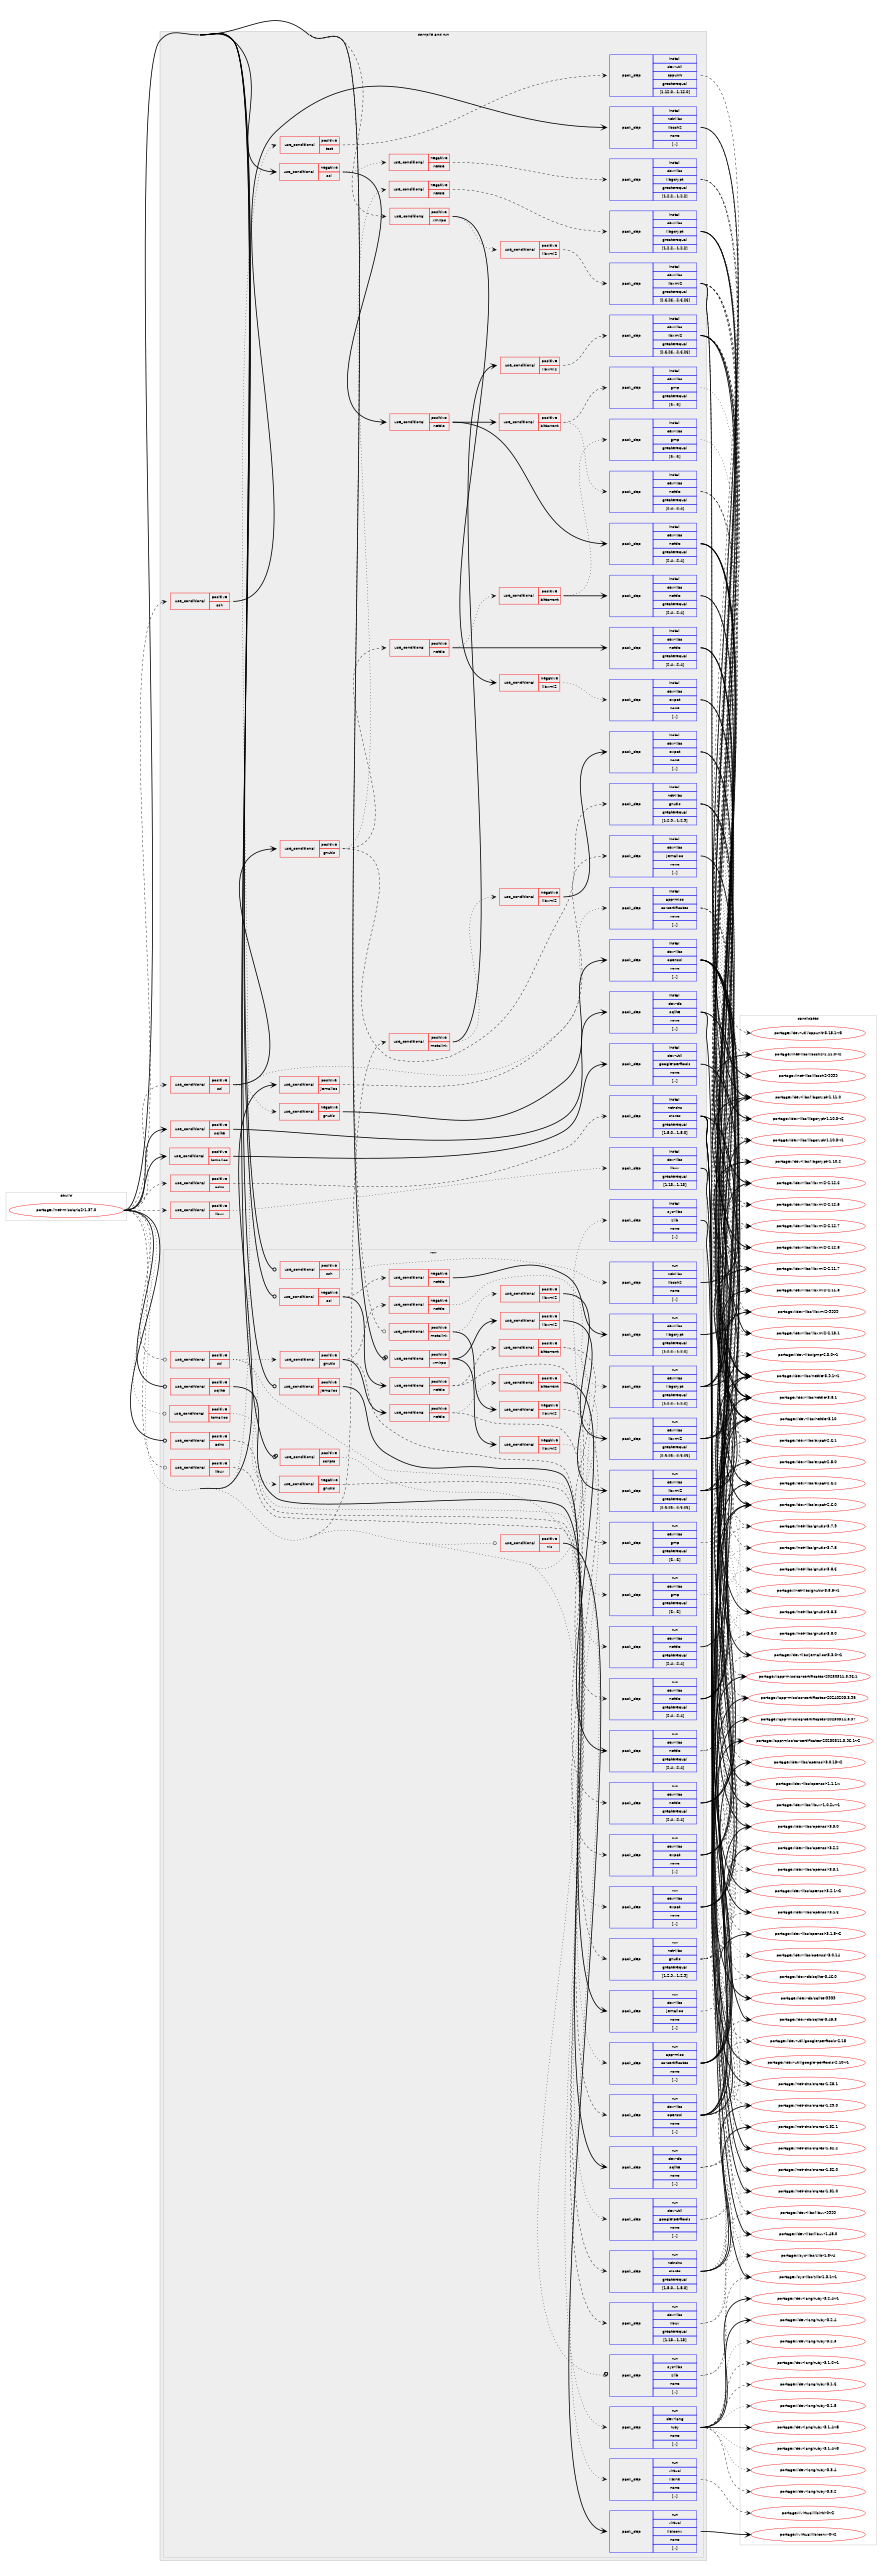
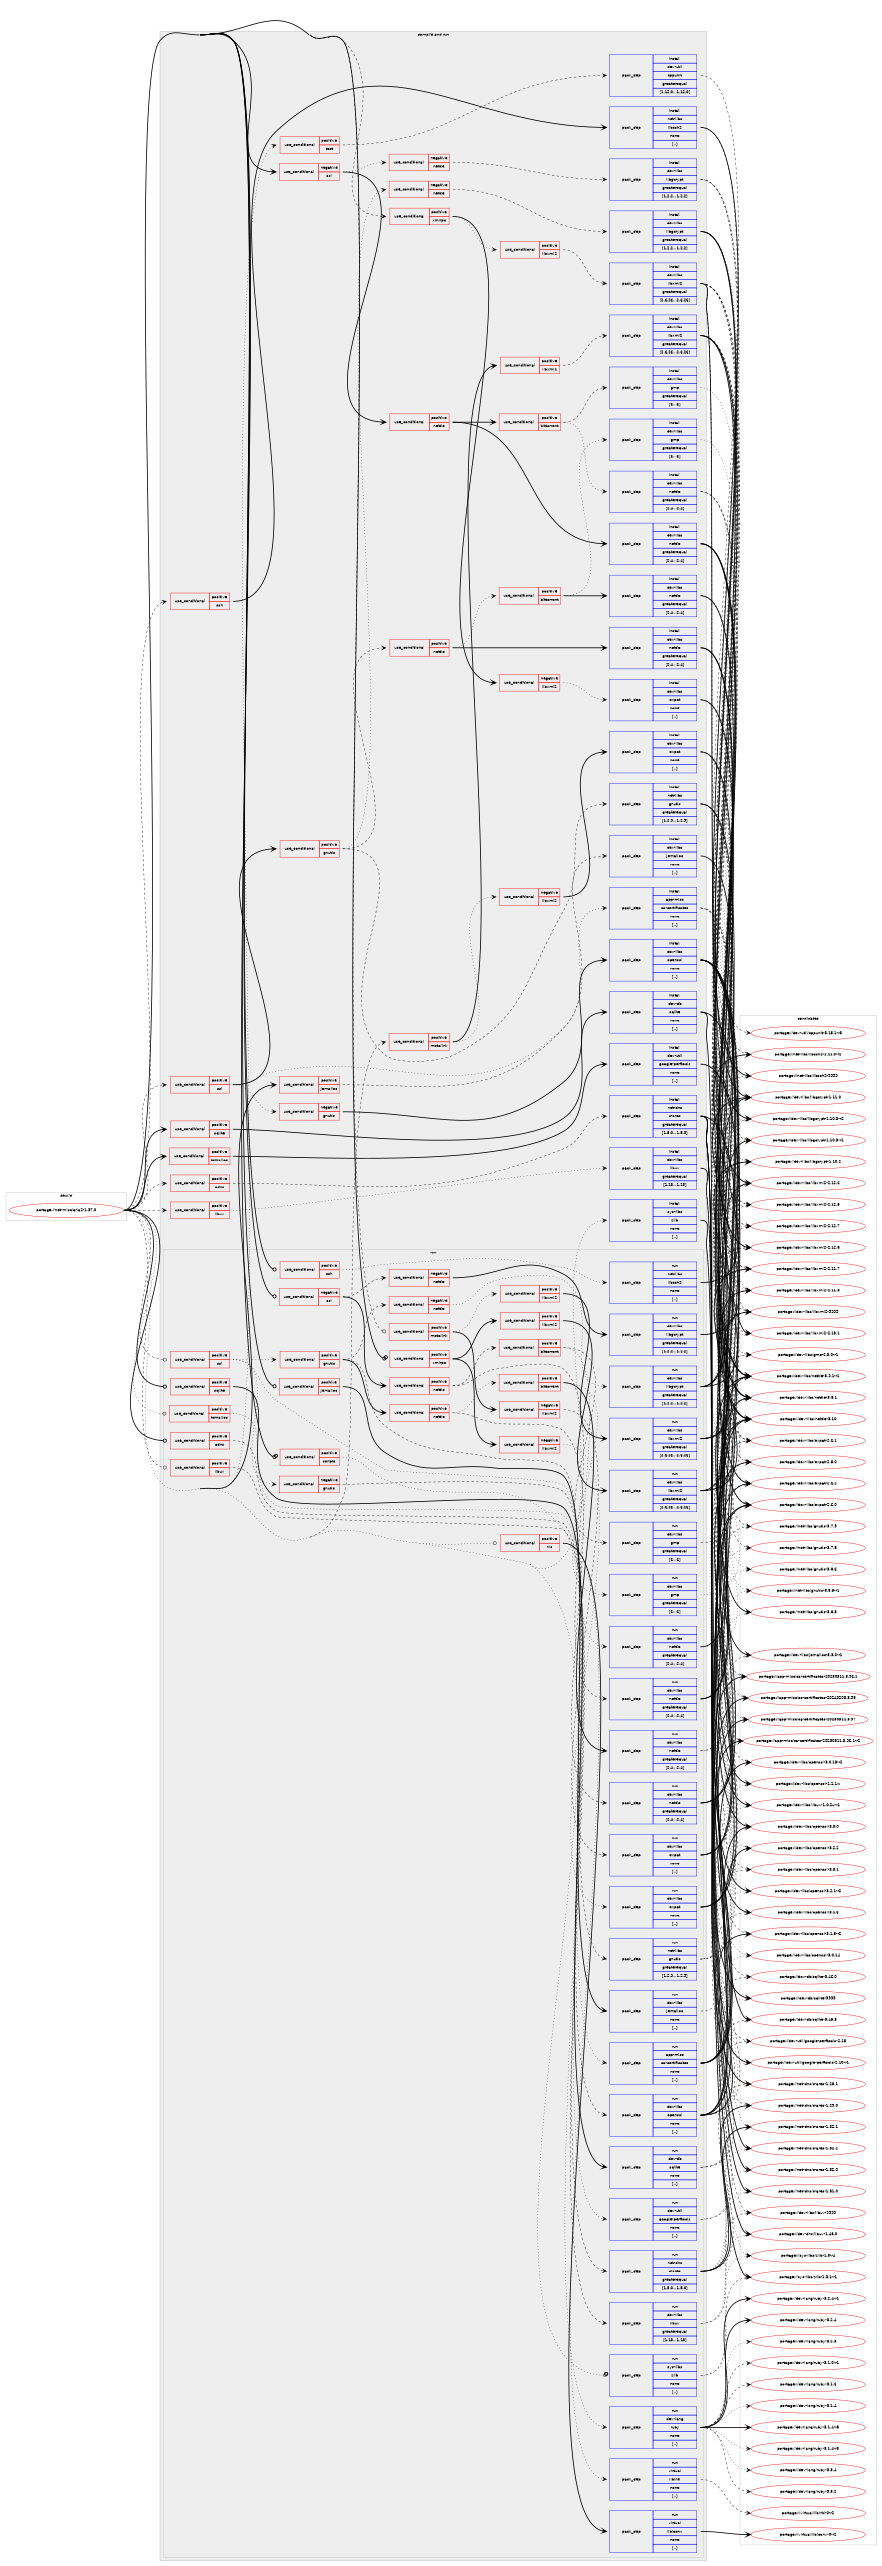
node "portage://net-libs/gnutls-3.8.0": removed
node "portage://dev-libs/libuv-1.48.0": label "portage://dev-libs/libuv-1.48.0" -> "portage://dev-dns/libuv-1.48.0"
node "portage://dev-lang/ruby-3.1.5": label "portage://dev-lang/ruby-3.1.5" -> "portage://dev-lang/ruby-3.1.4"
